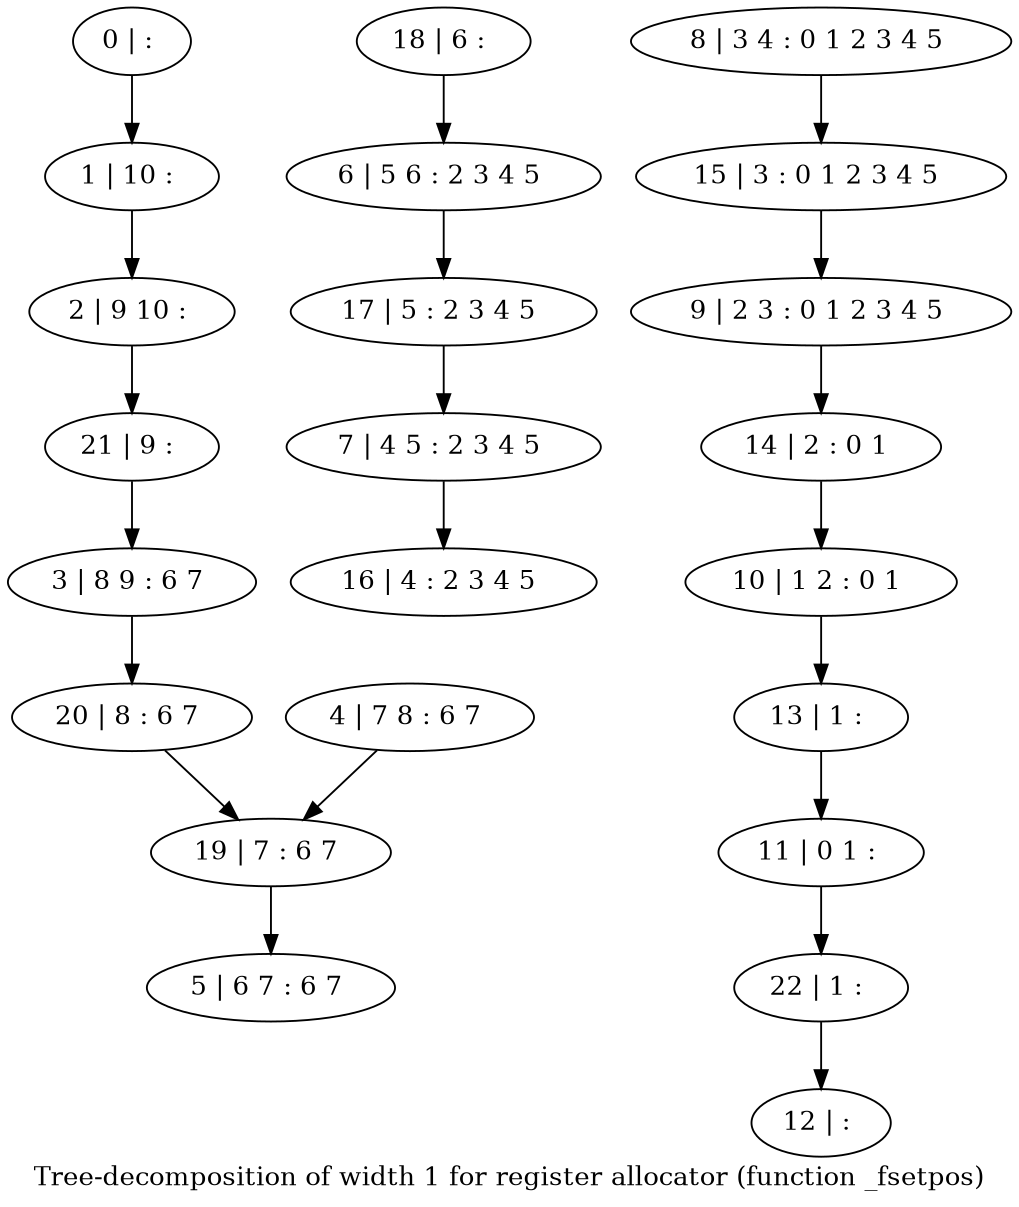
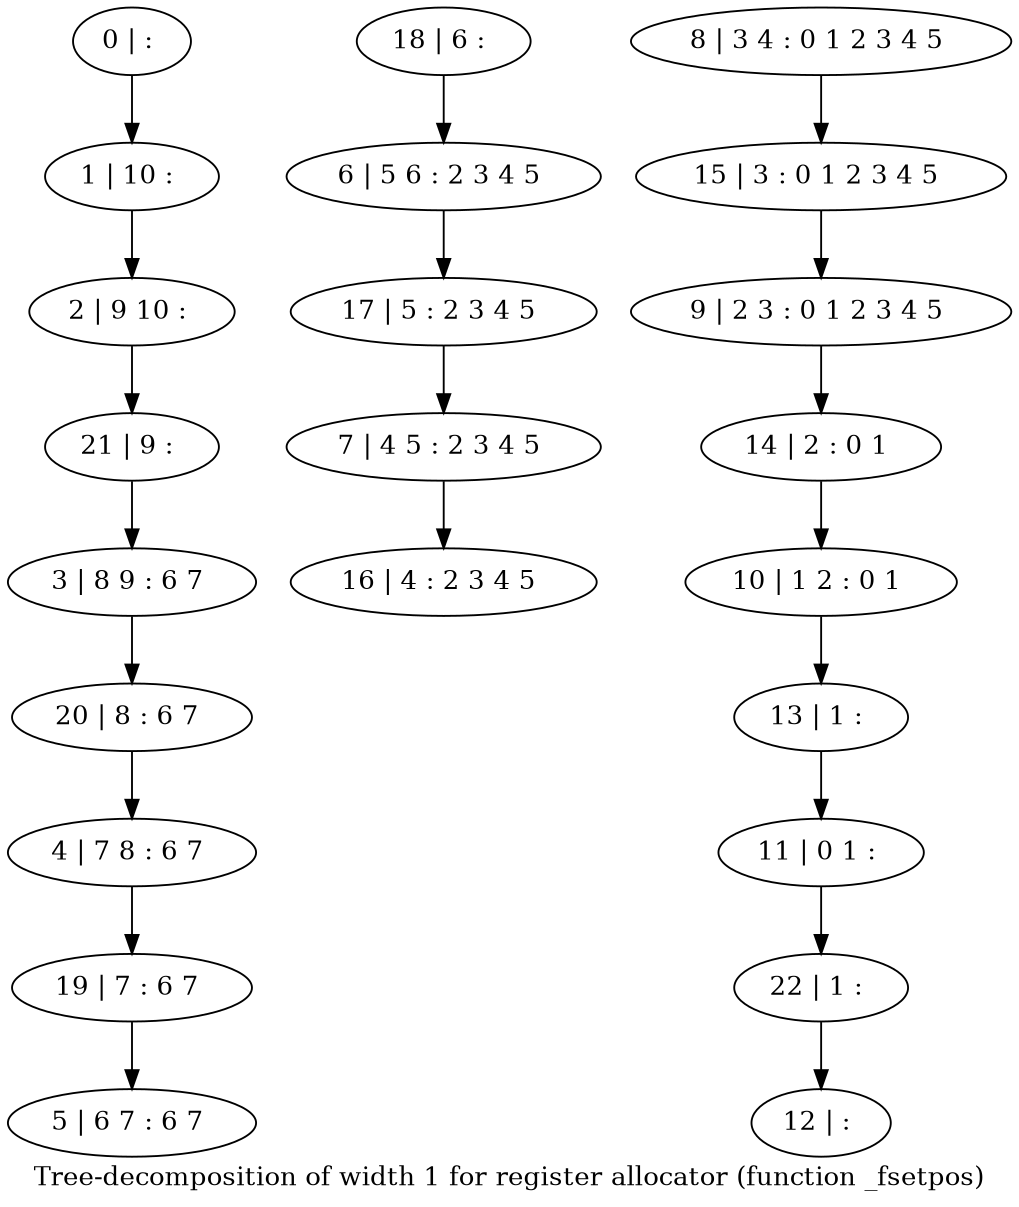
edge "20 | 8 : 6 7" -> "19 | 7 : 6 7": now "20 | 8 : 6 7" -> "4 | 7 8 : 6 7"
